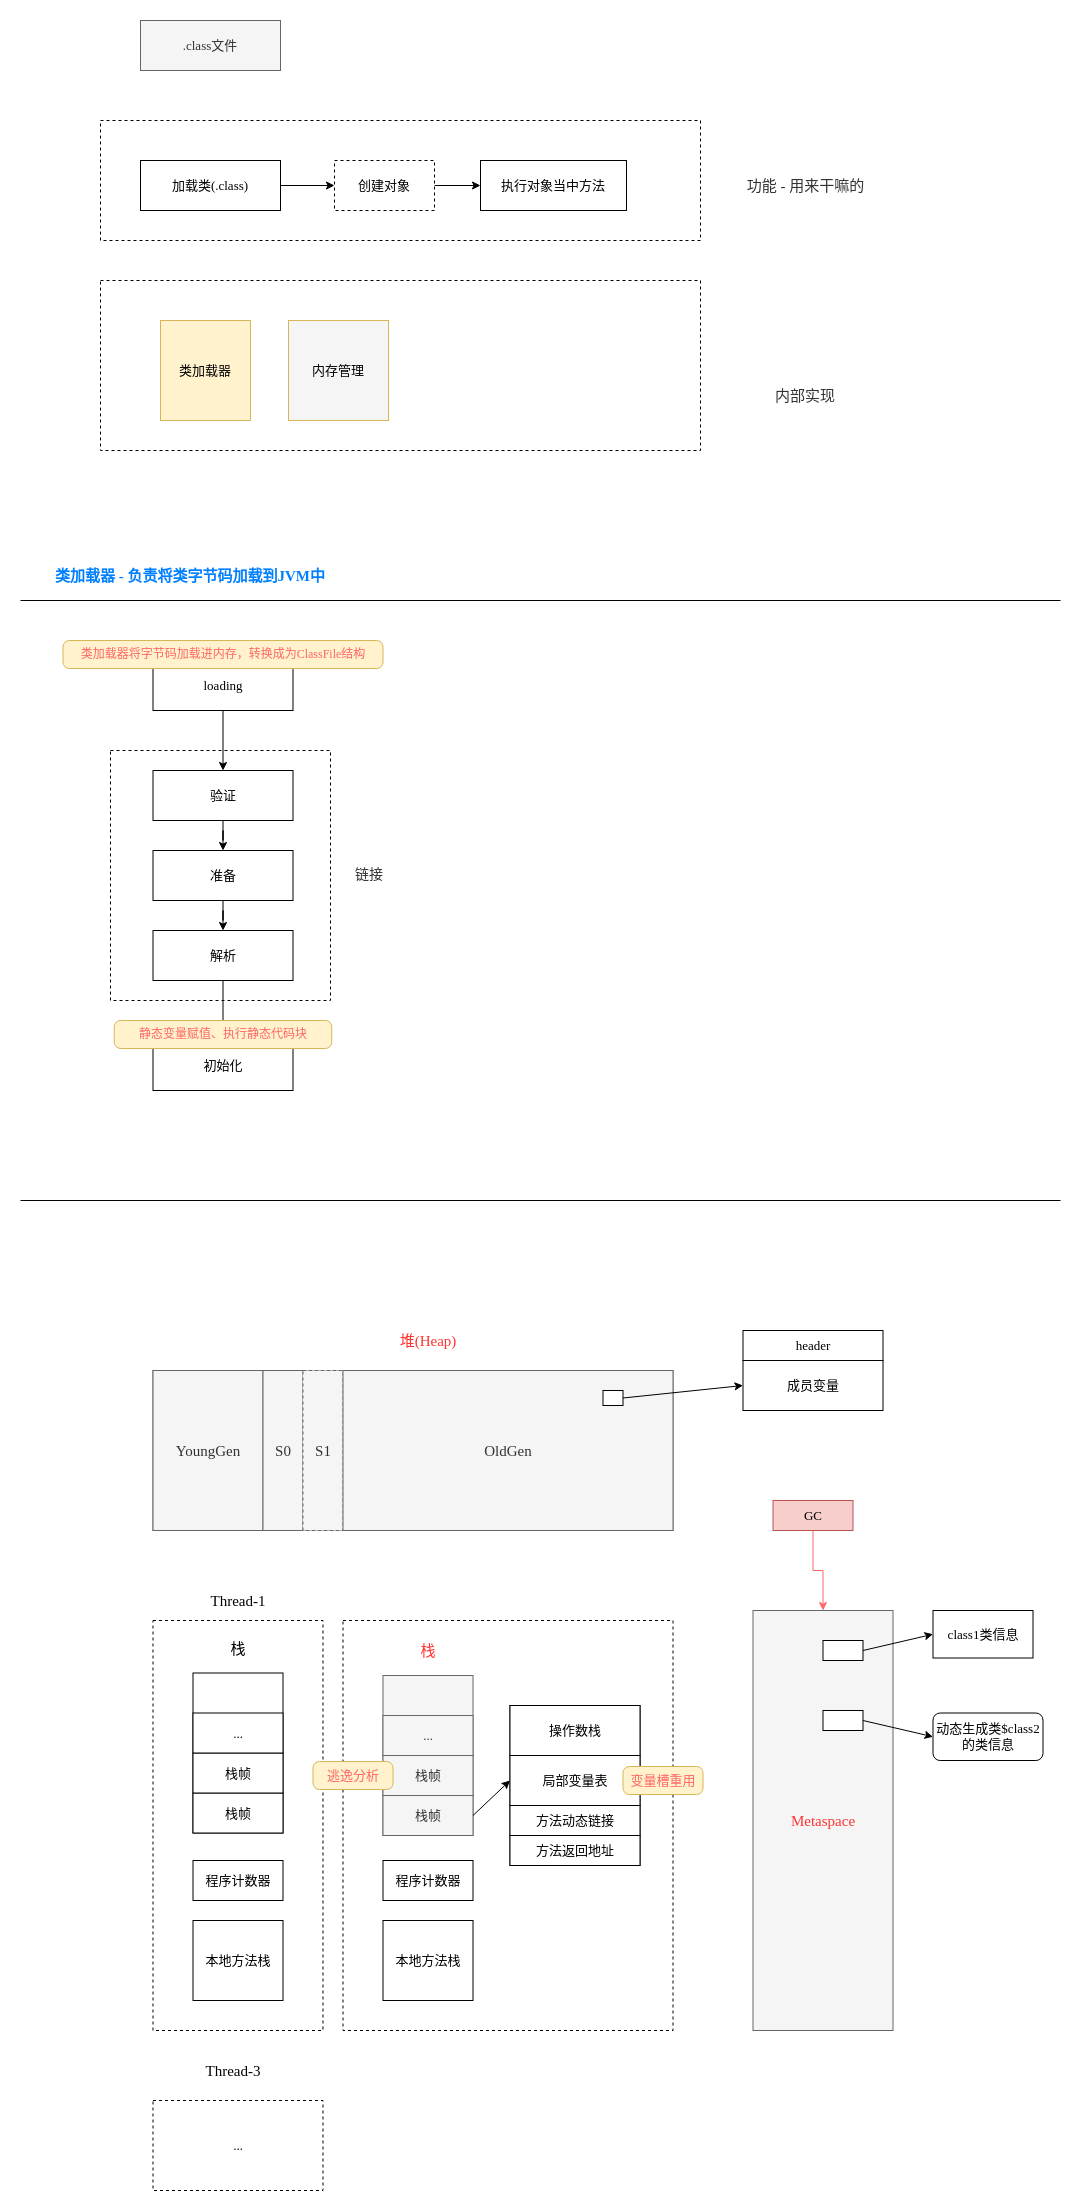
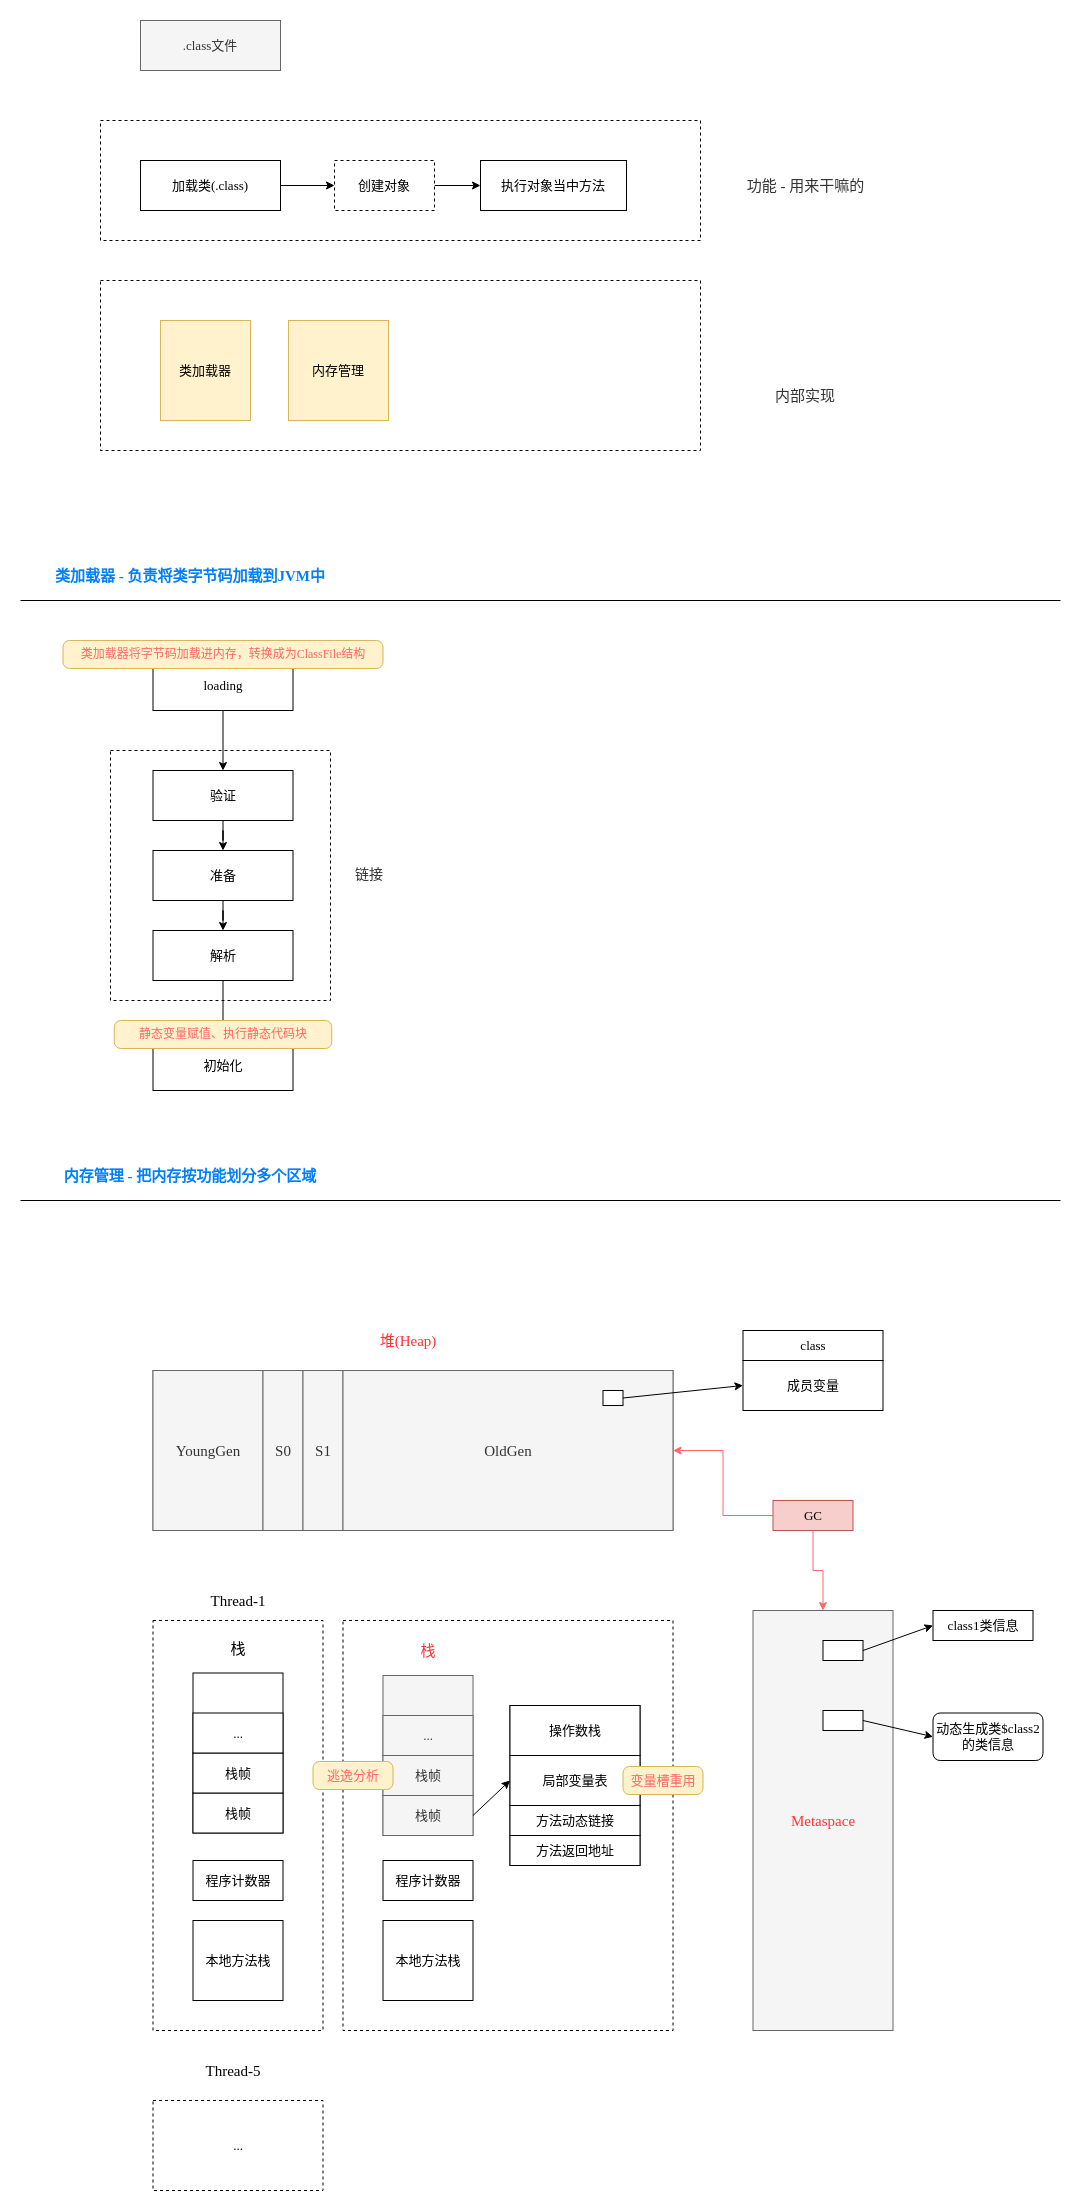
node "内存管理": fillcolor #f5f5f5 -> #fff2cc
node "内存管理 - 把内存按功能划分多个区域": added
node "堆(Heap)": moved (428, 1341) -> (408, 1341)
node "header": label "header" -> "class"
node "S1": style dashed -> solid
edge "GC" -> "OldGen": added
node "class1类信息": size 100x48 -> 100x30
node "Thread-3": label "Thread-3" -> "Thread-5"
